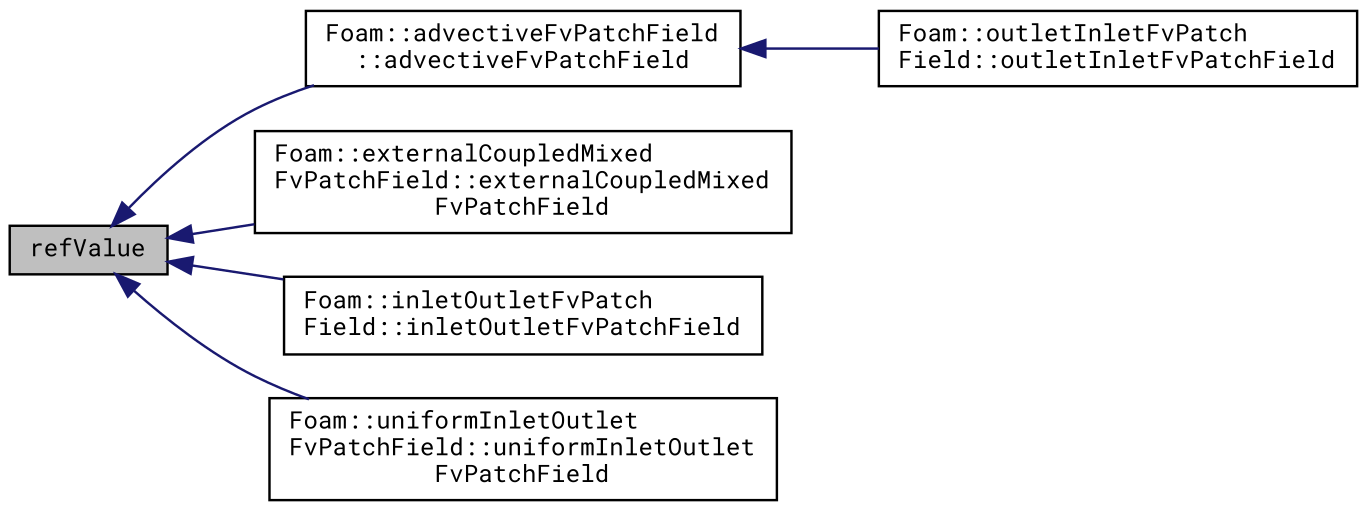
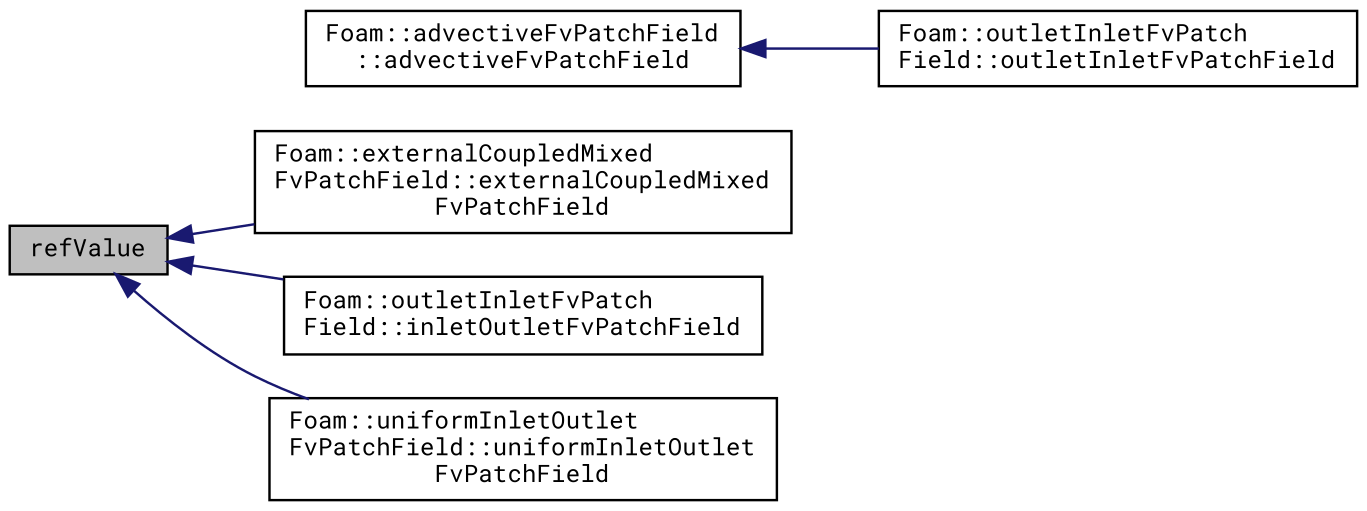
edge "Foam::advectiveFvPatchField ::advectiveFvPatchField" -> "refValue": removed
node "Foam::inletOutletFvPatch Field::inletOutletFvPatchField": label "Foam::inletOutletFvPatch Field::inletOutletFvPatchField" -> "Foam::outletInletFvPatch Field::inletOutletFvPatchField"
